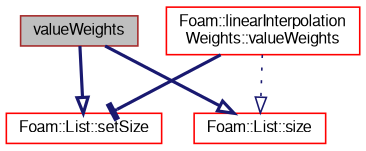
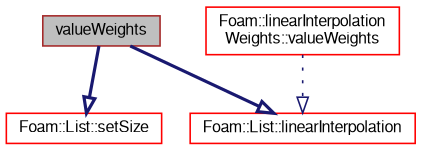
edge "Foam::linearInterpolation Weights::valueWeights" -> "Foam::List::setSize": removed
node "Foam::List::size": label "Foam::List::size" -> "Foam::List::linearInterpolation"
